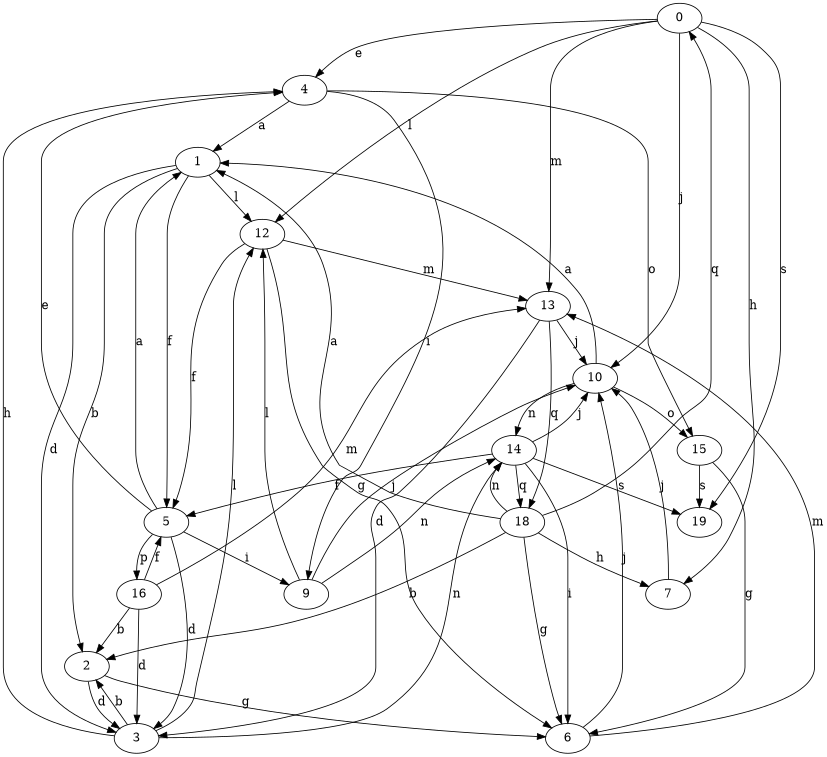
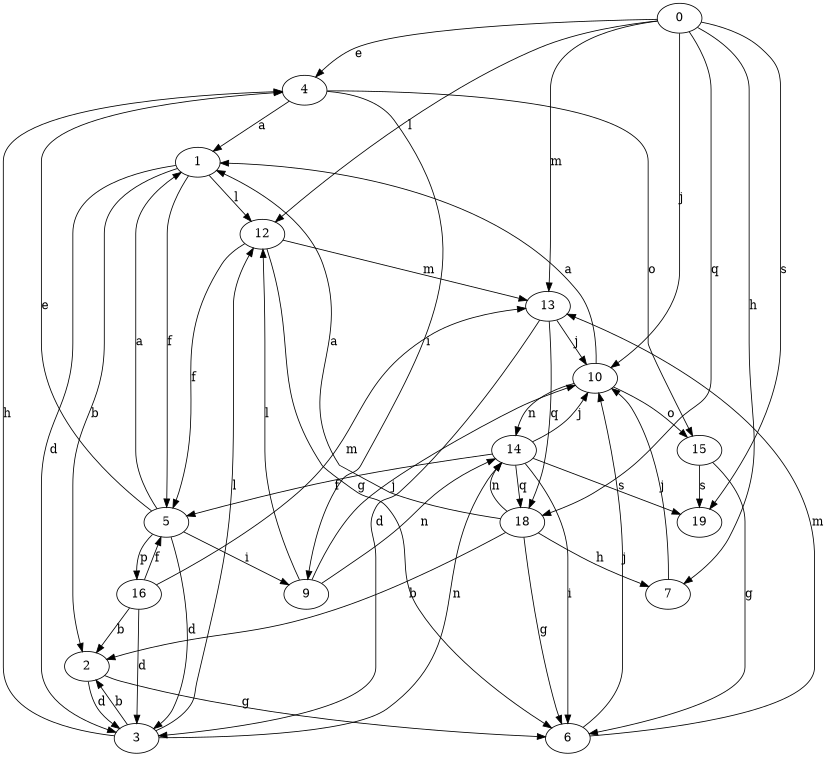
edge "18" -> "0": reversed
